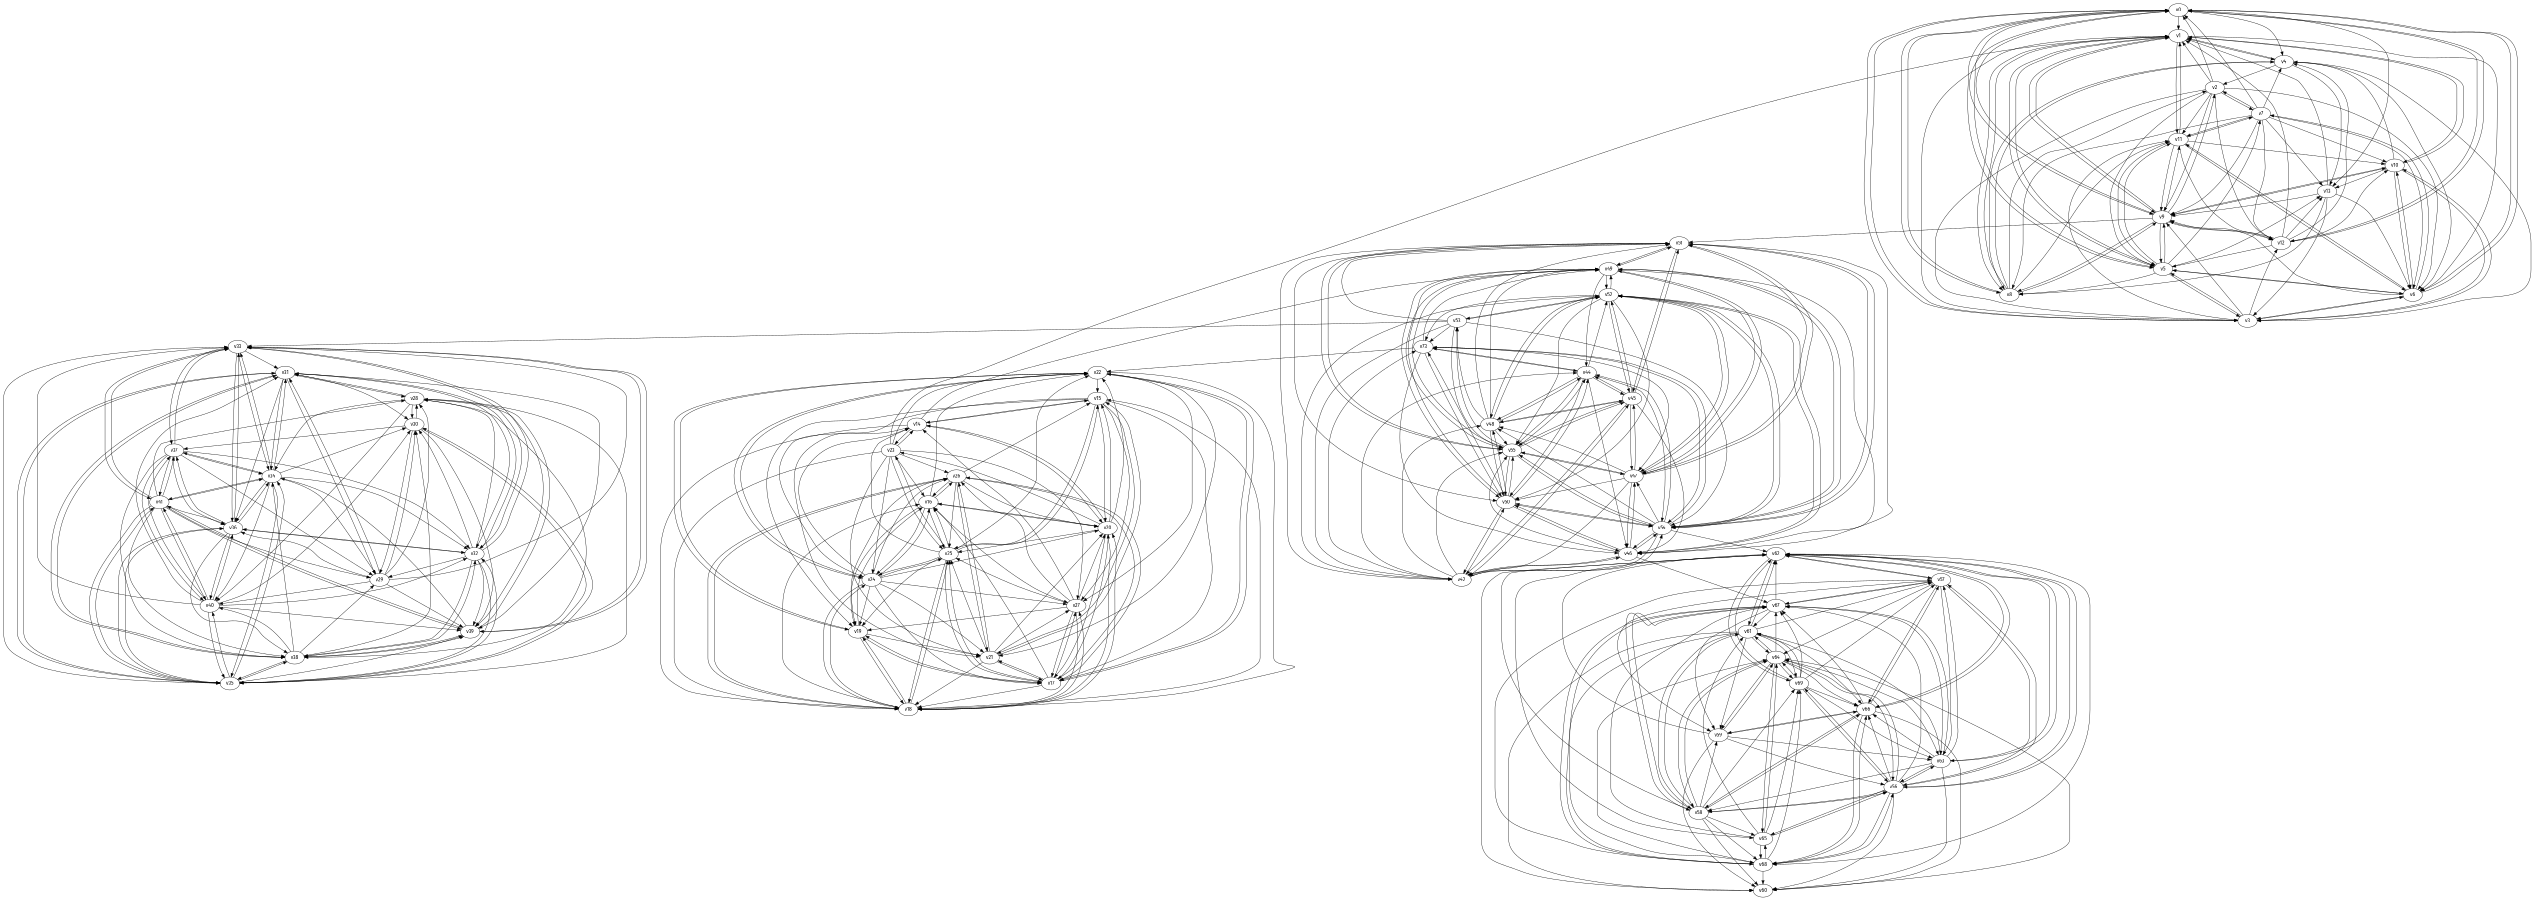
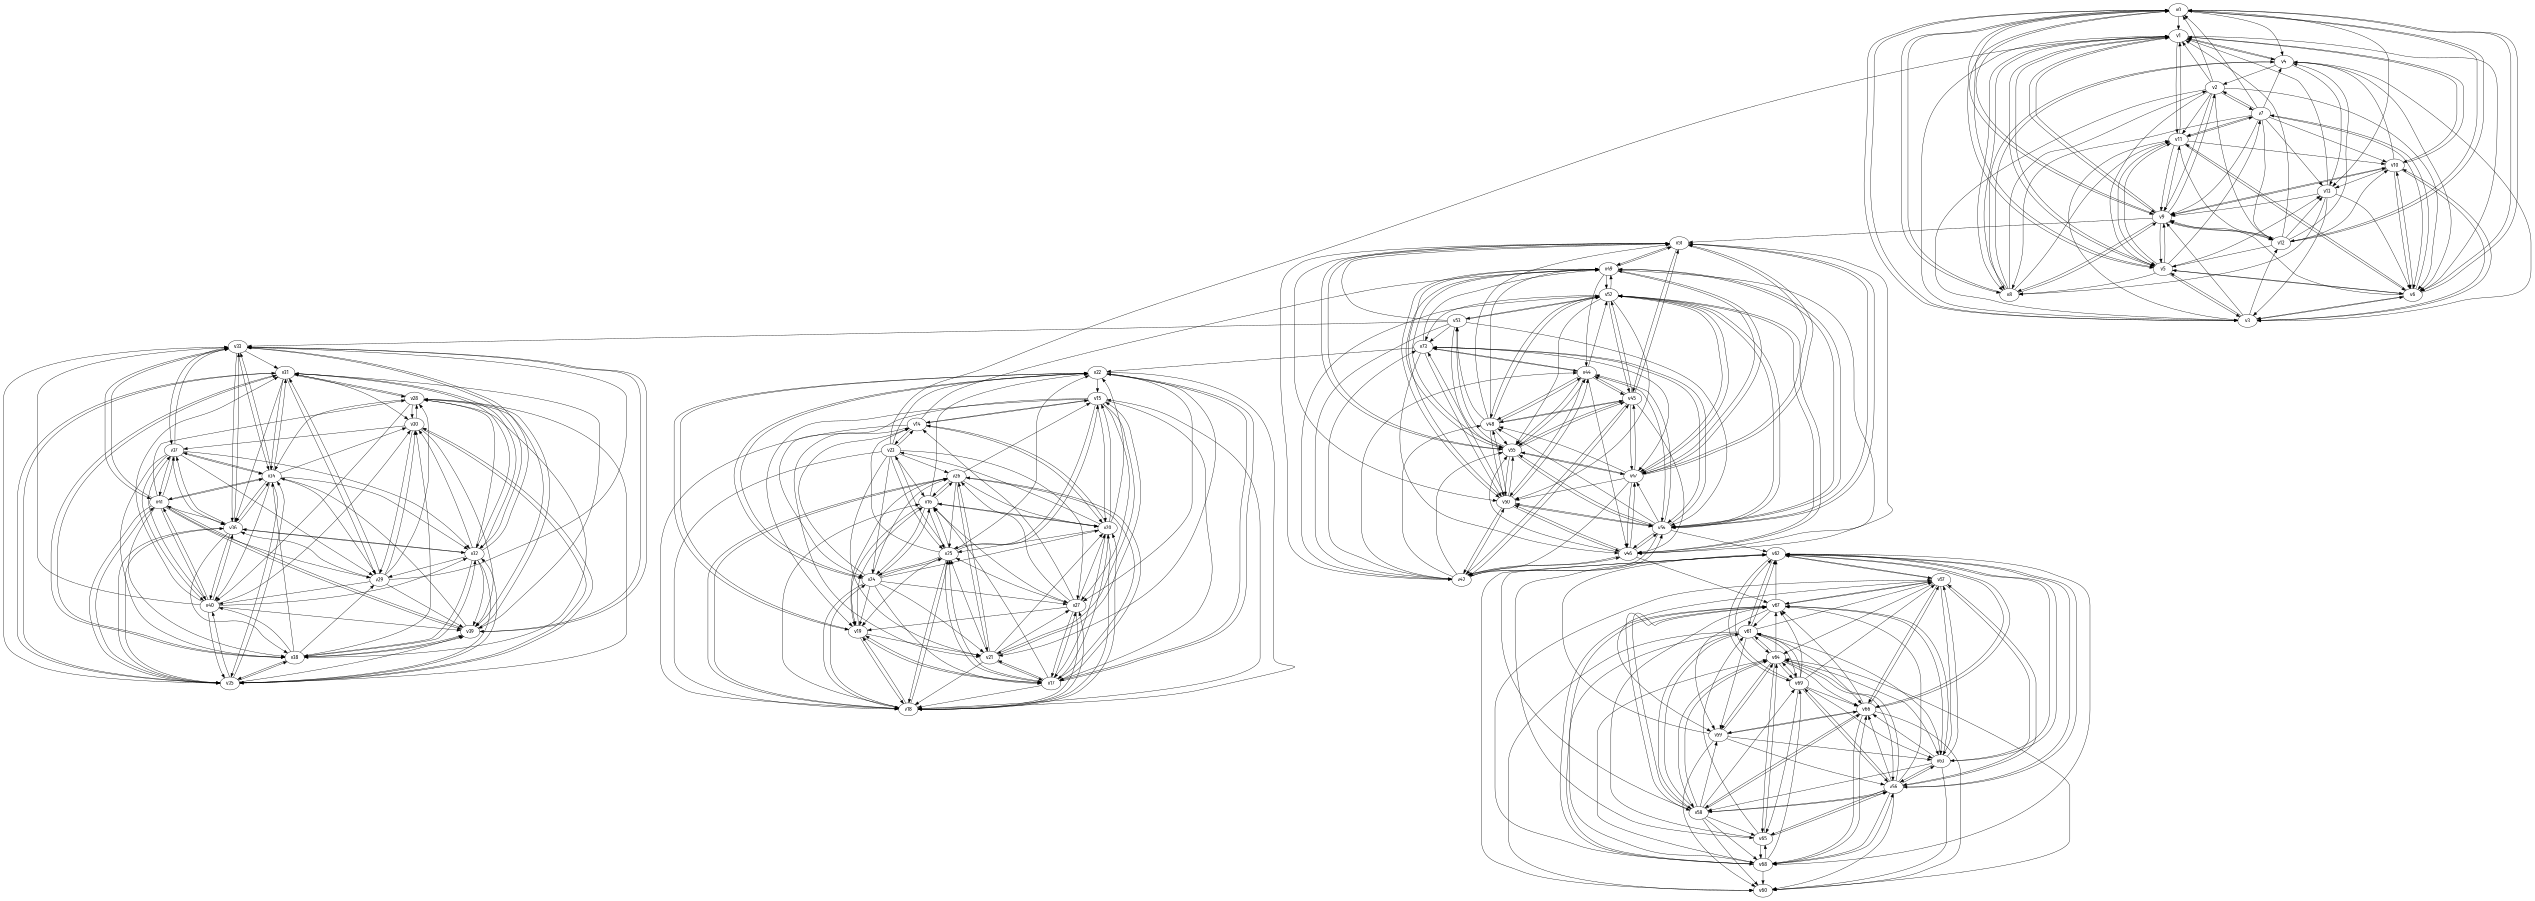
edge "v65" -> "v69": reversed
